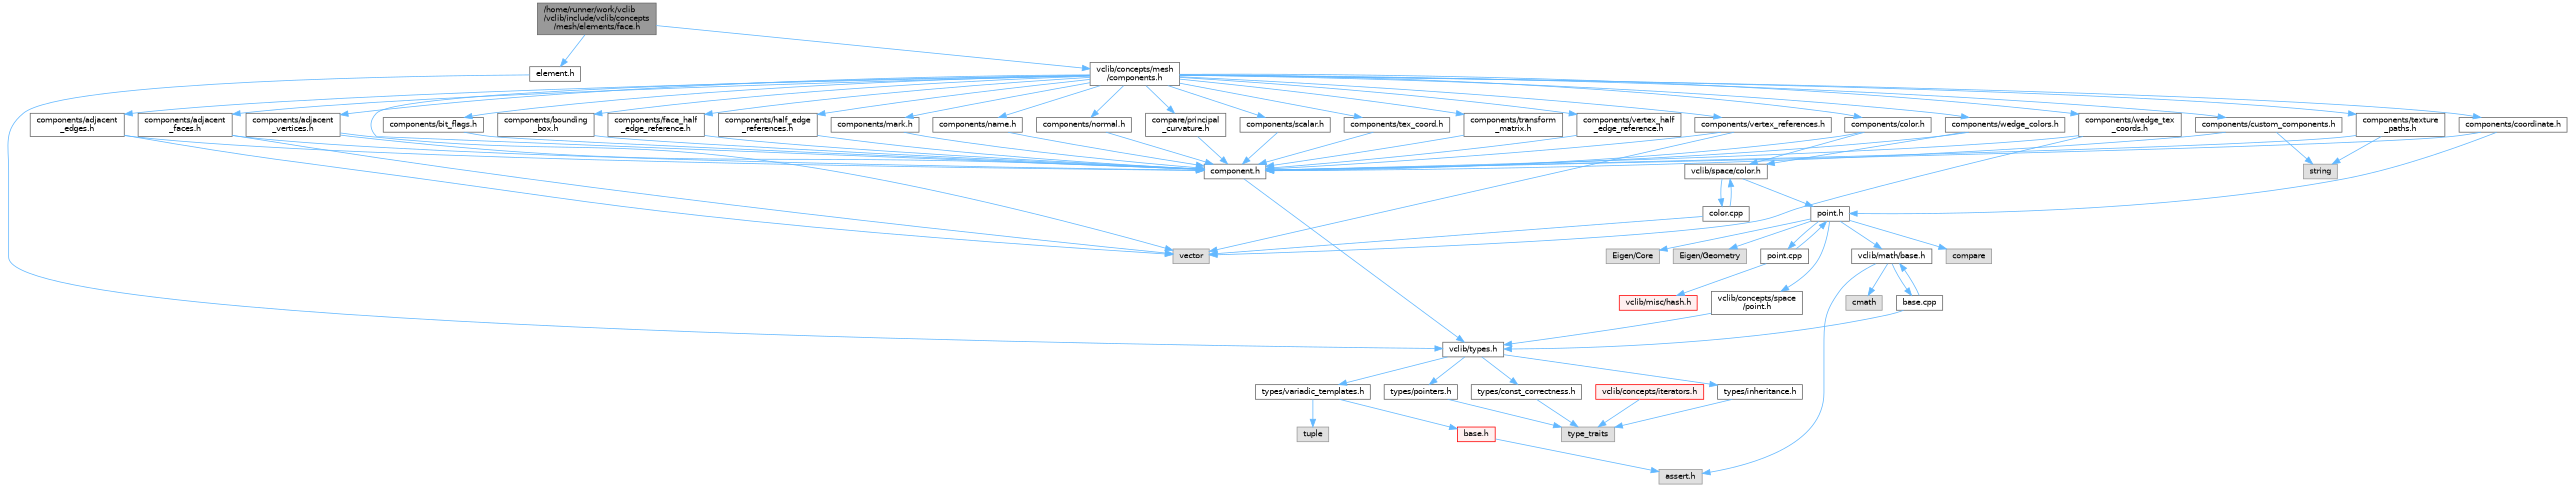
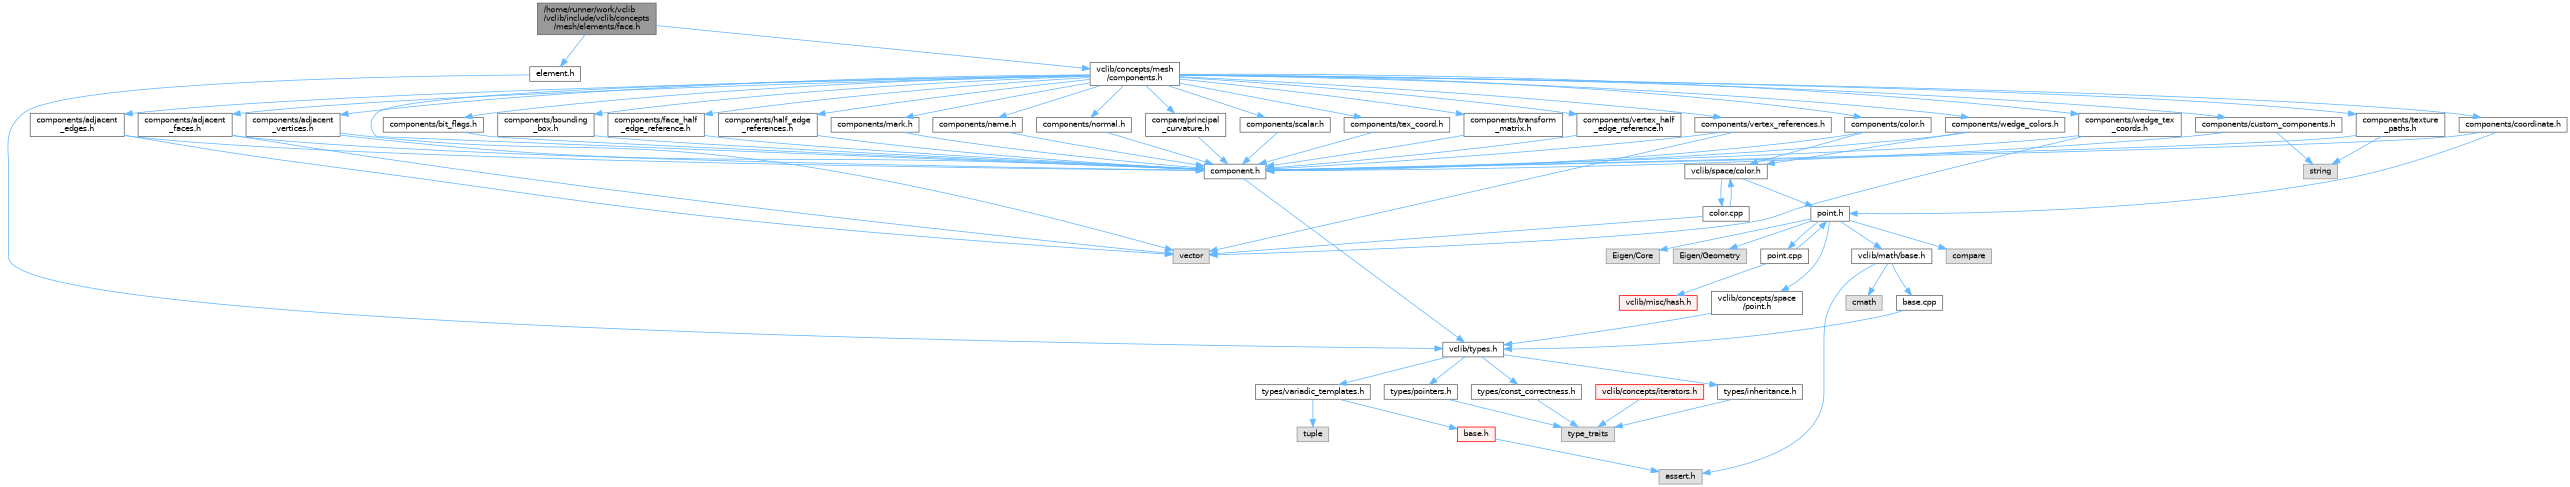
edge "base.cpp" -> "vclib/math/base.h": removed
